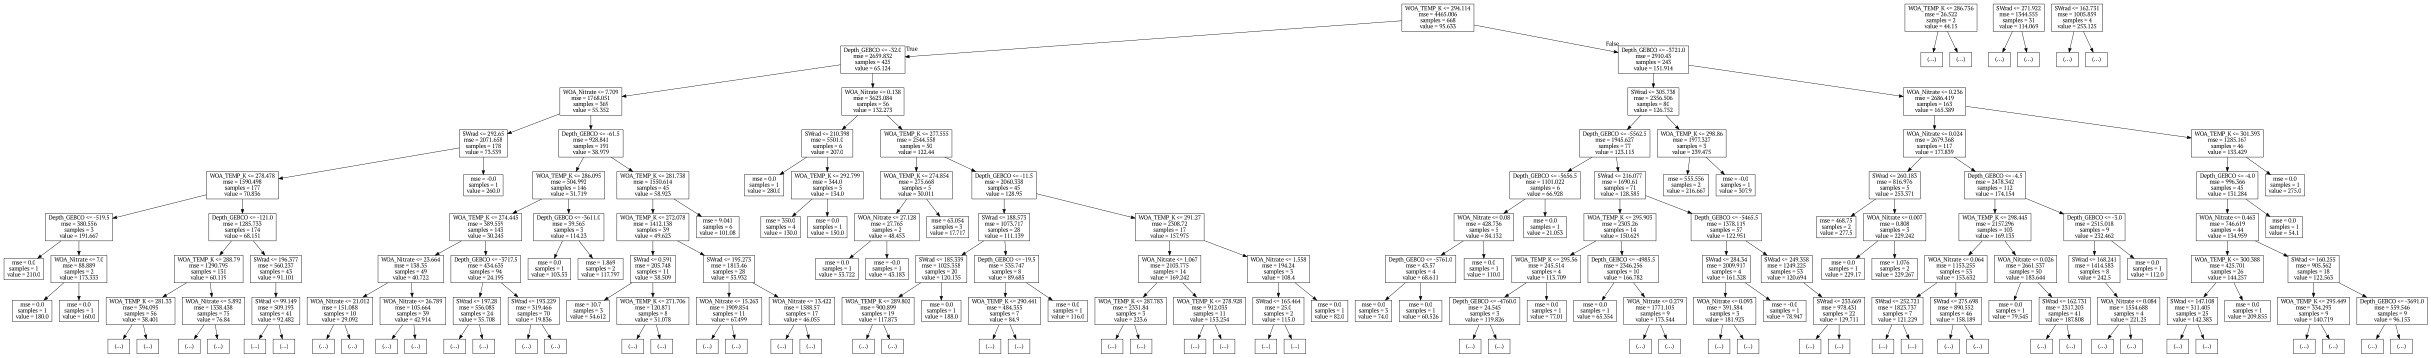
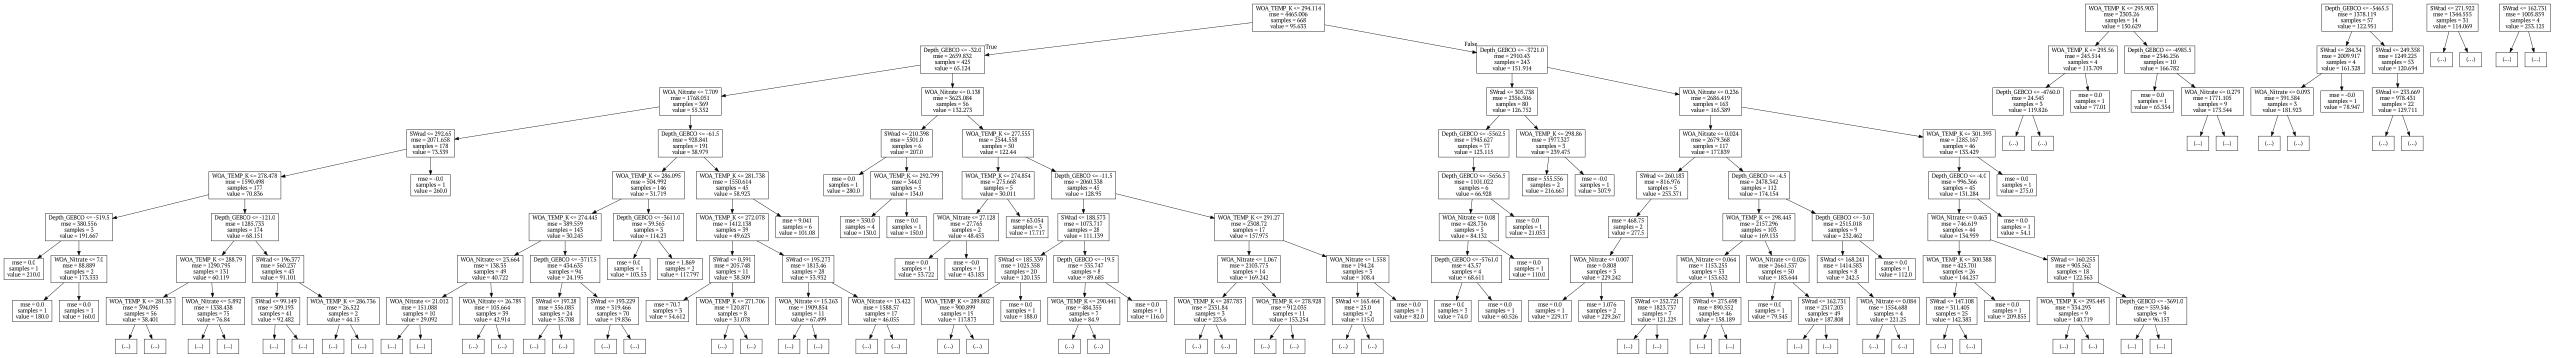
node "SWrad <= 216.077 mse = 1690.61 samples = 71 value = 128.585": removed
edge "SWrad <= 260.183 mse = 816.976 samples = 5 value = 253.371" -> "WOA_Nitrate <= 0.007 mse = 0.808 samples = 3 value = 229.242": now "mse = 468.75 samples = 2 value = 277.5" -> "WOA_Nitrate <= 0.007 mse = 0.808 samples = 3 value = 229.242"
edge "SWrad <= 196.377 mse = 560.237 samples = 43 value = 91.101" -> "WOA_TEMP_K <= 286.736 mse = 26.522 samples = 2 value = 44.15": added
node "mse = 10.7 samples = 3 value = 54.612": label "mse = 10.7 samples = 3 value = 54.612" -> "mse = 70.7 samples = 3 value = 54.612"
node "SWrad <= 162.731 mse = 2317.203 samples = 41 value = 187.808": label "SWrad <= 162.731 mse = 2317.203 samples = 41 value = 187.808" -> "SWrad <= 162.731 mse = 2317.203 samples = 49 value = 187.808"
